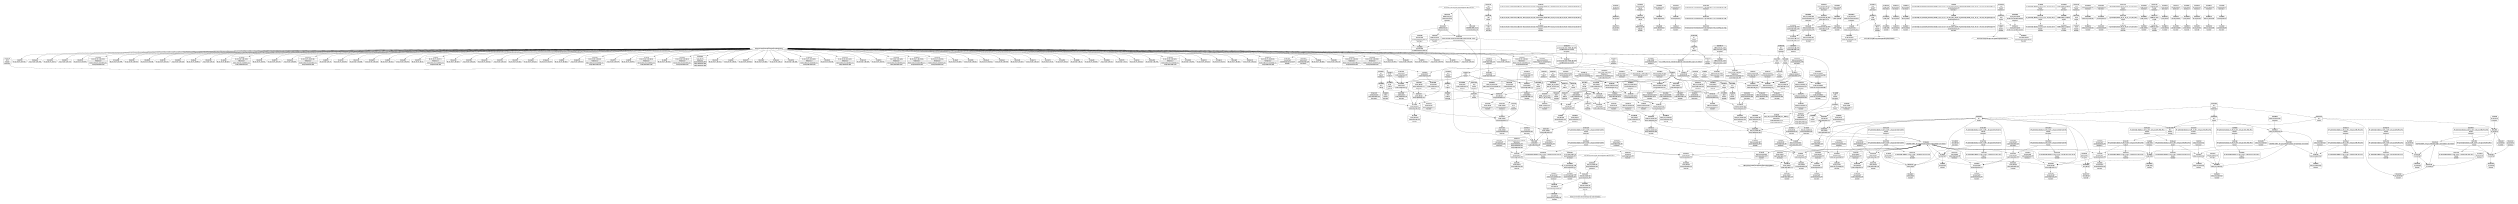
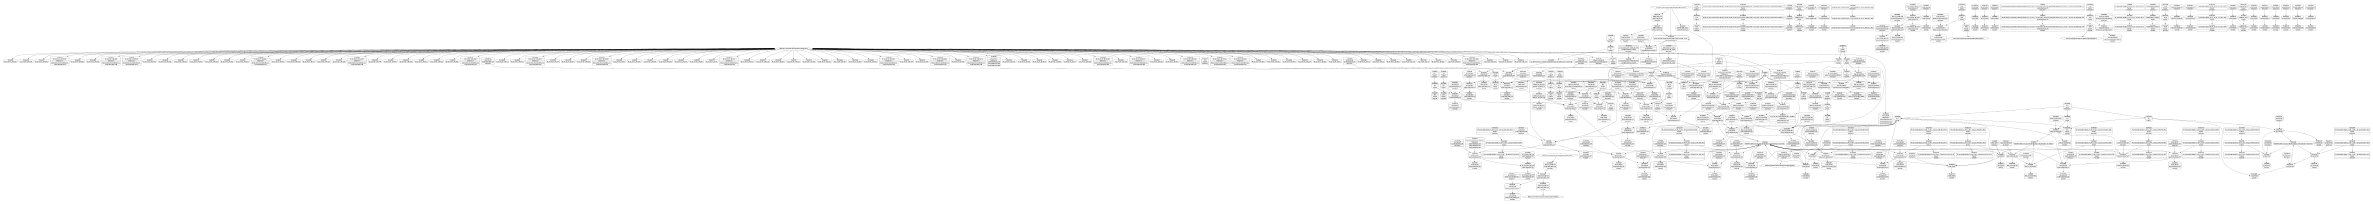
node "CE0x4be5740": added
